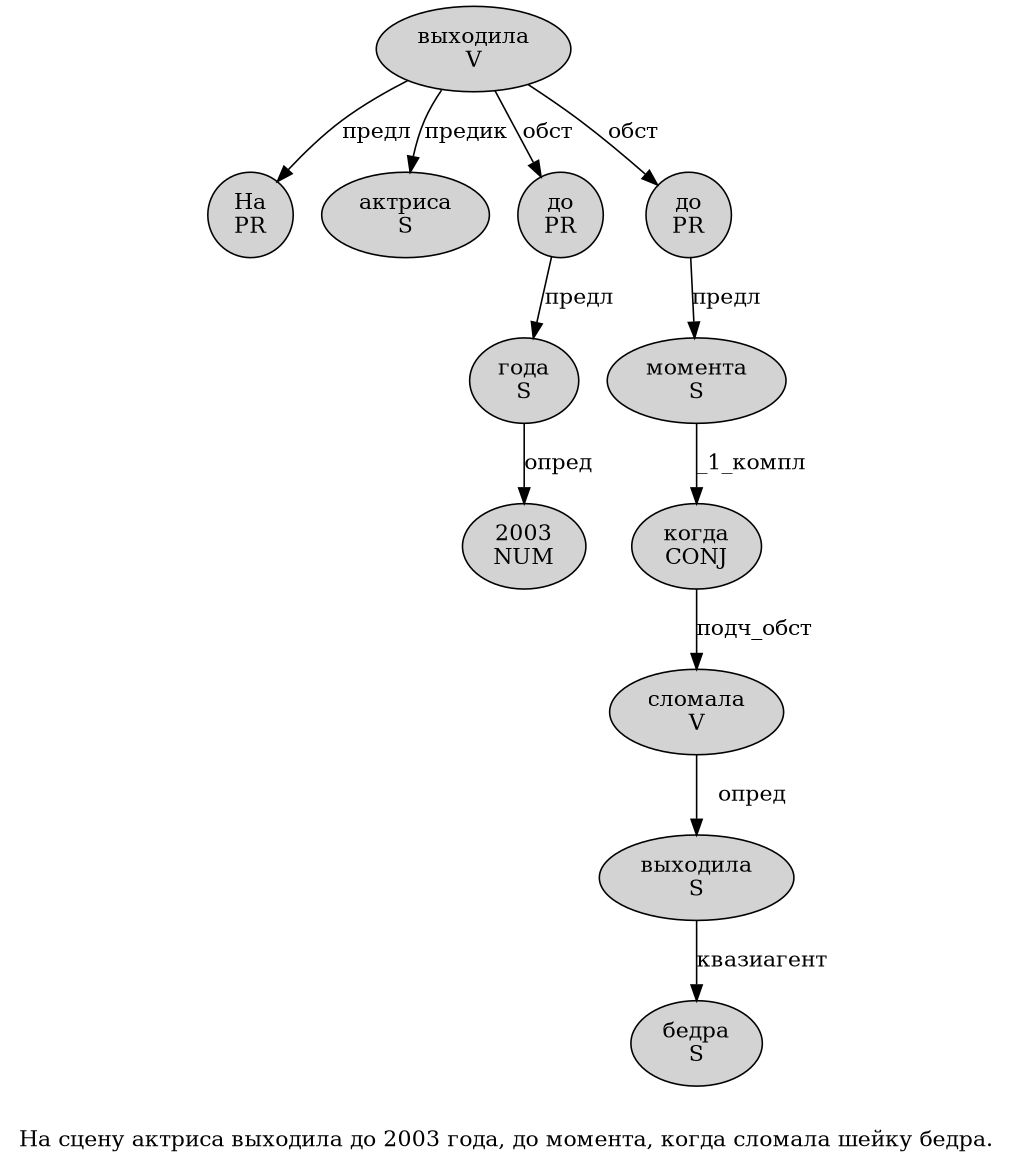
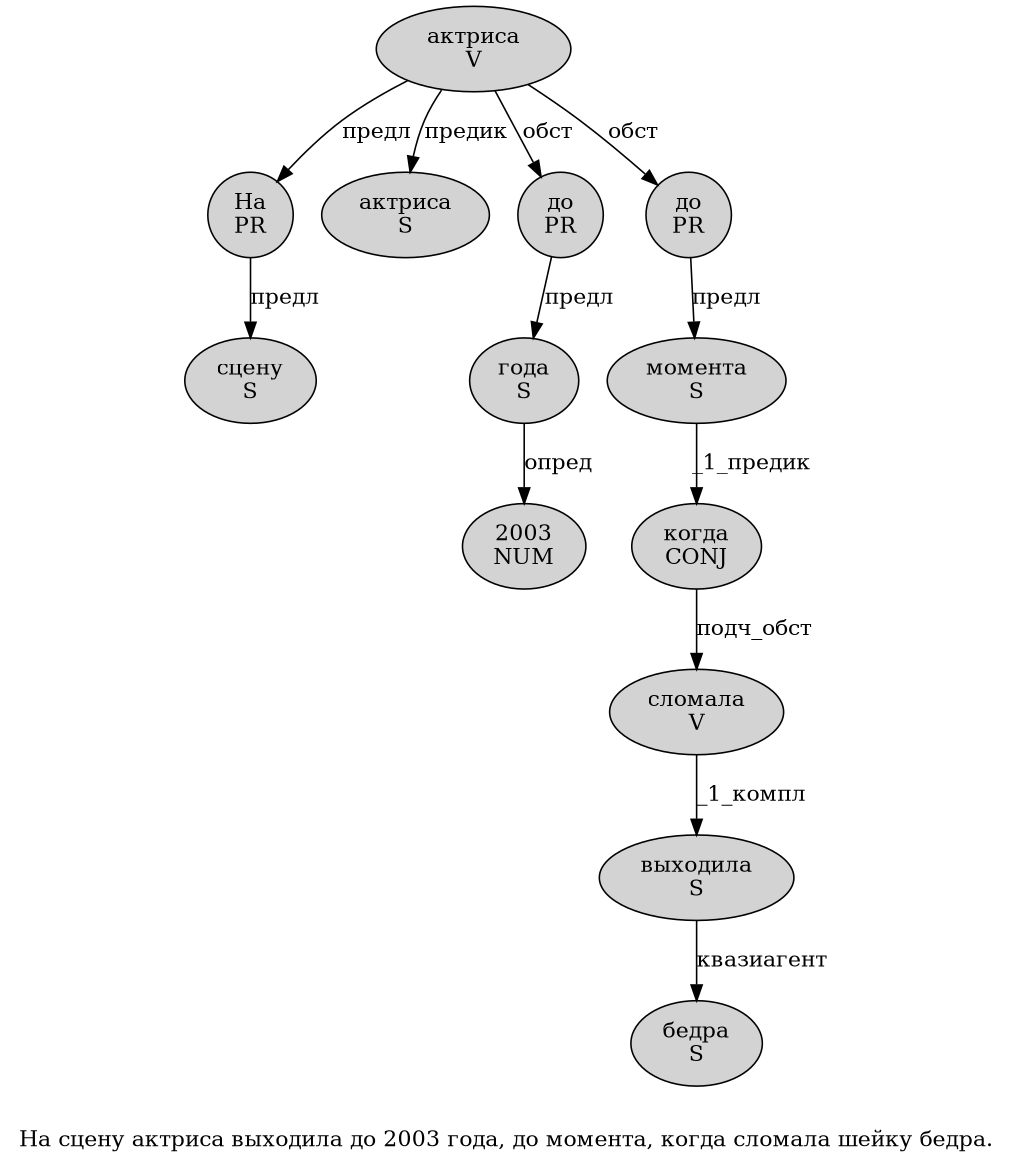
node "выходила V": label "выходила V" -> "актриса V"
node "сцену S": added
edge "момента S" -> "когда CONJ": label "_1_компл" -> "_1_предик"
edge "сломала V" -> "выходила S": label "опред" -> "_1_компл"
